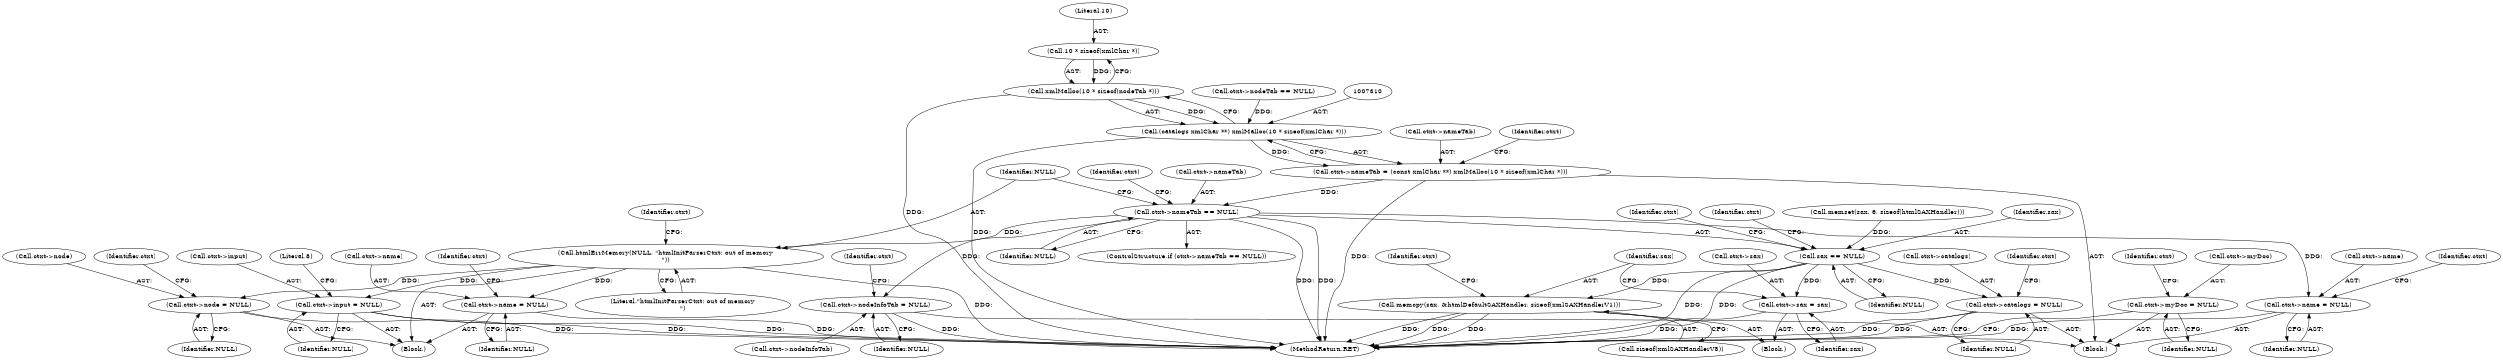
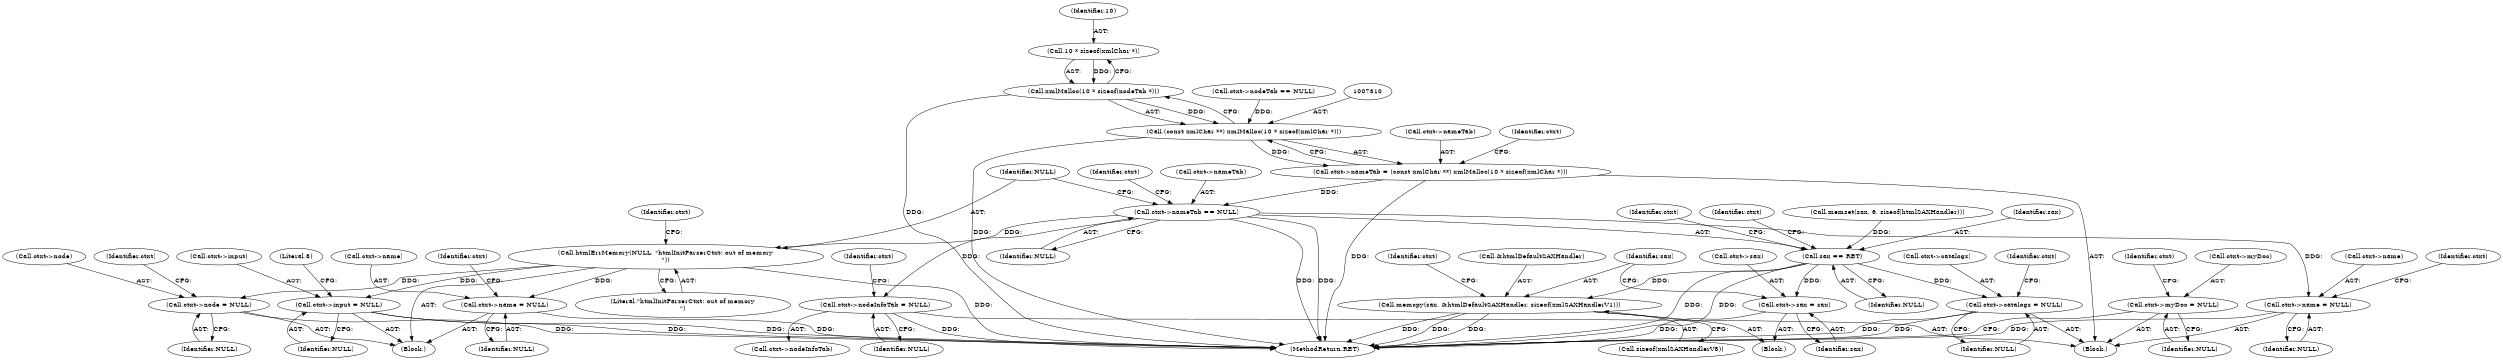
node "(Literal,10)": label "(Literal,10)" -> "(Identifier,10)"
node "(Call,(catalogs xmlChar **) xmlMalloc(10 * sizeof(xmlChar *)))": label "(Call,(catalogs xmlChar **) xmlMalloc(10 * sizeof(xmlChar *)))" -> "(Call,(const xmlChar **) xmlMalloc(10 * sizeof(xmlChar *)))"
node "(ControlStructure,if (ctxt->nameTab == NULL))": removed
node "(Call,&htmlDefaultSAXHandler)": added
node "(Call,sax == NULL)": label "(Call,sax == NULL)" -> "(Call,sax == RET)"
edge "(Call,ctxt->nodeInfoTab)" -> "(Call,ctxt->nodeInfoTab = NULL)": reversed
